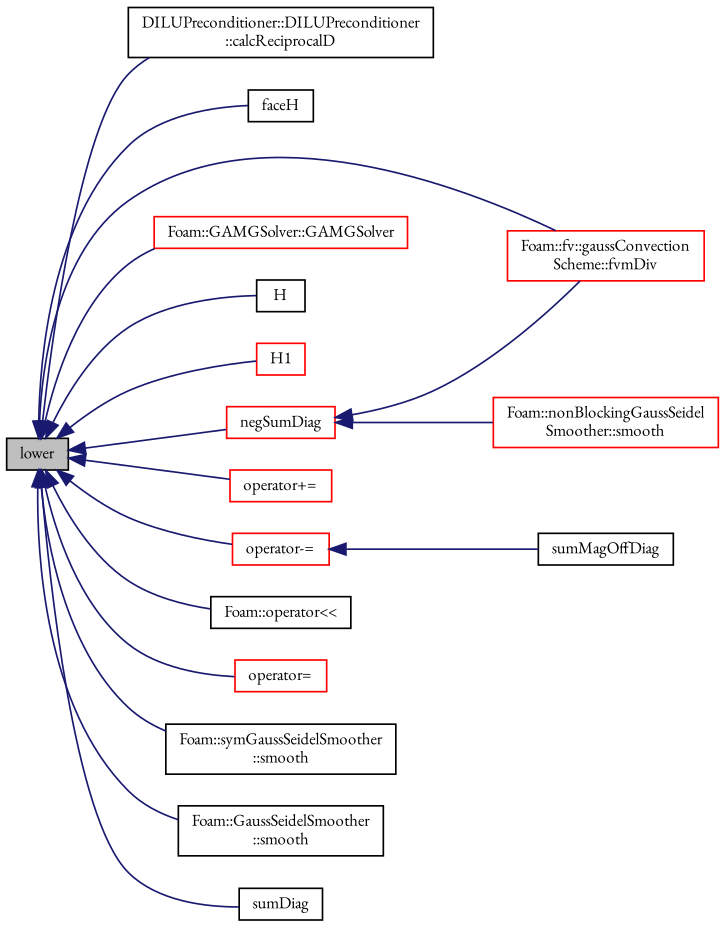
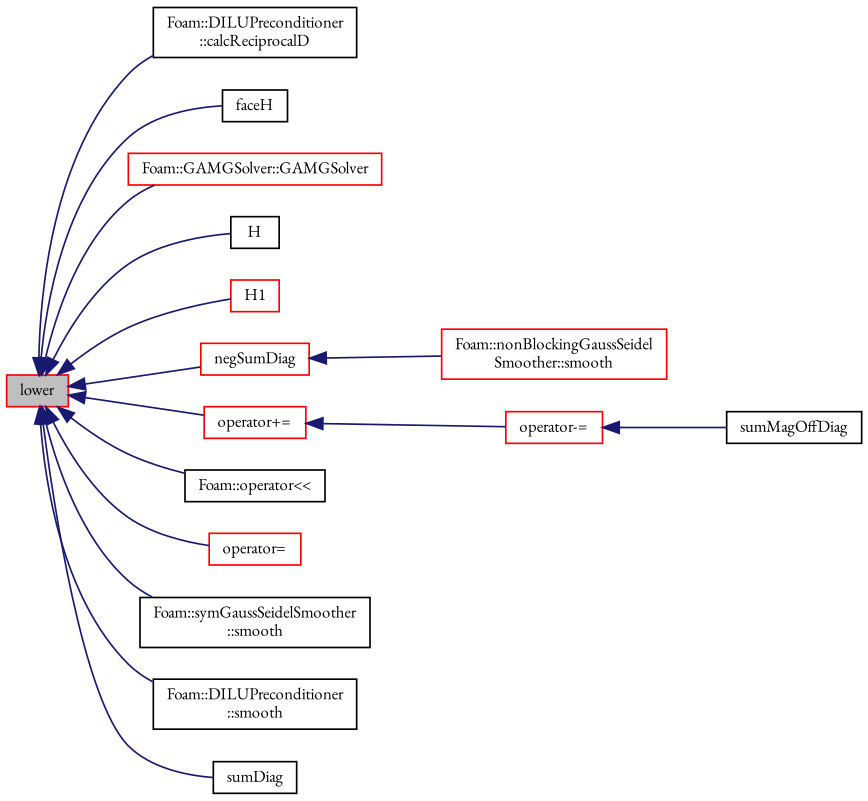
node "DILUPreconditioner::DILUPreconditioner ::calcReciprocalD": label "DILUPreconditioner::DILUPreconditioner ::calcReciprocalD" -> "Foam::DILUPreconditioner ::calcReciprocalD"
node "Foam::fv::gaussConvection Scheme::fvmDiv": removed
node "lower": color black -> red
edge "operator-=" -> "lower": now "operator-=" -> "operator+="
node "Foam::GaussSeidelSmoother ::smooth": label "Foam::GaussSeidelSmoother ::smooth" -> "Foam::DILUPreconditioner ::smooth"
